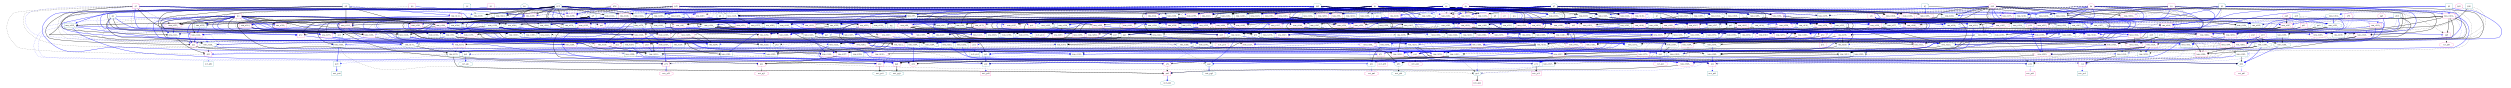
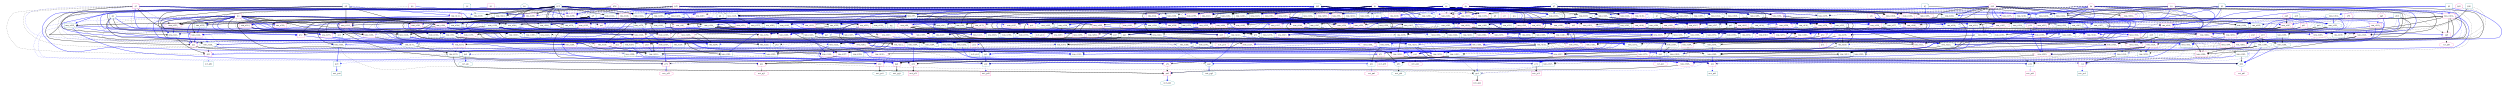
edge "px" -> "new_n297_": color black -> blue
node "out_pl1": added
